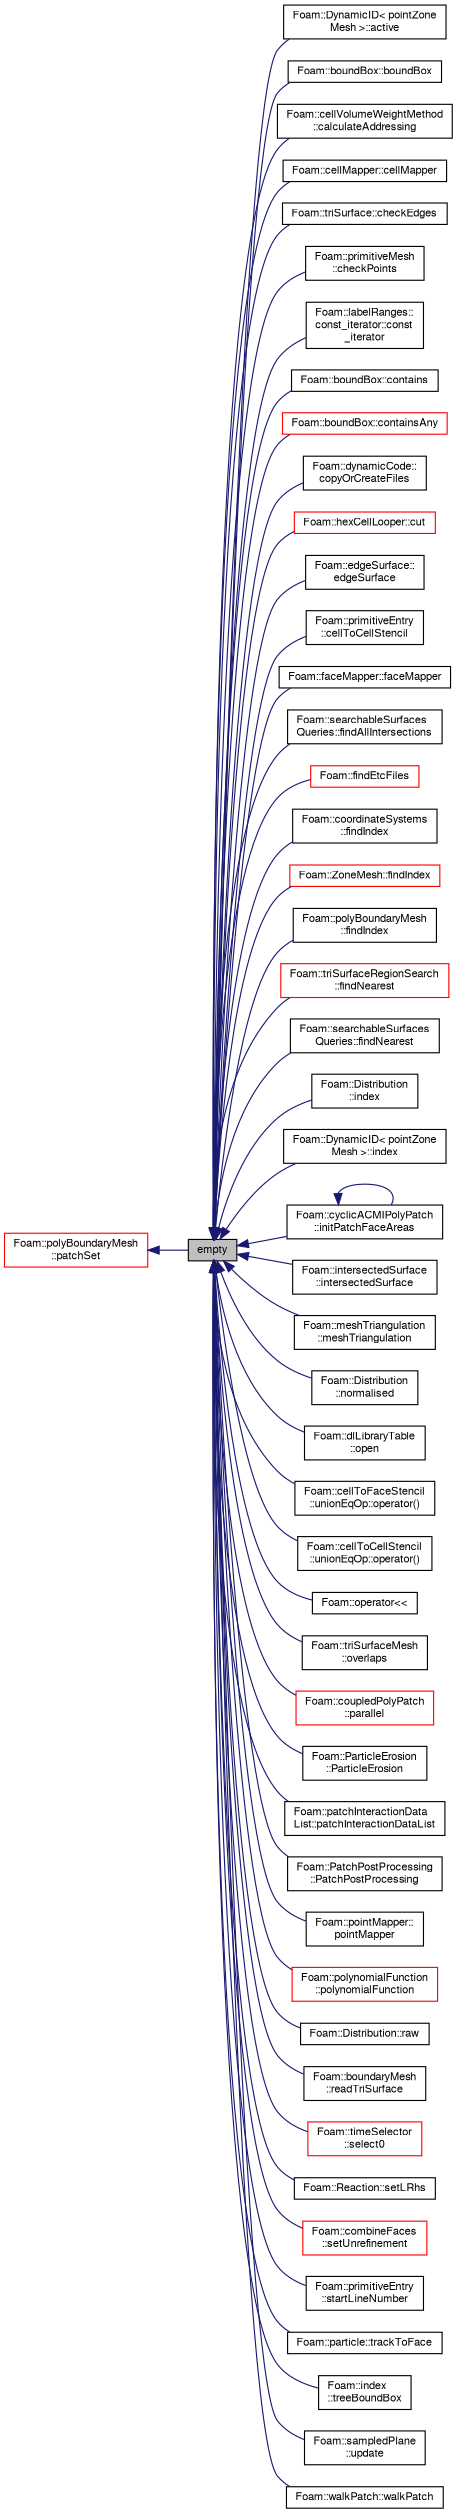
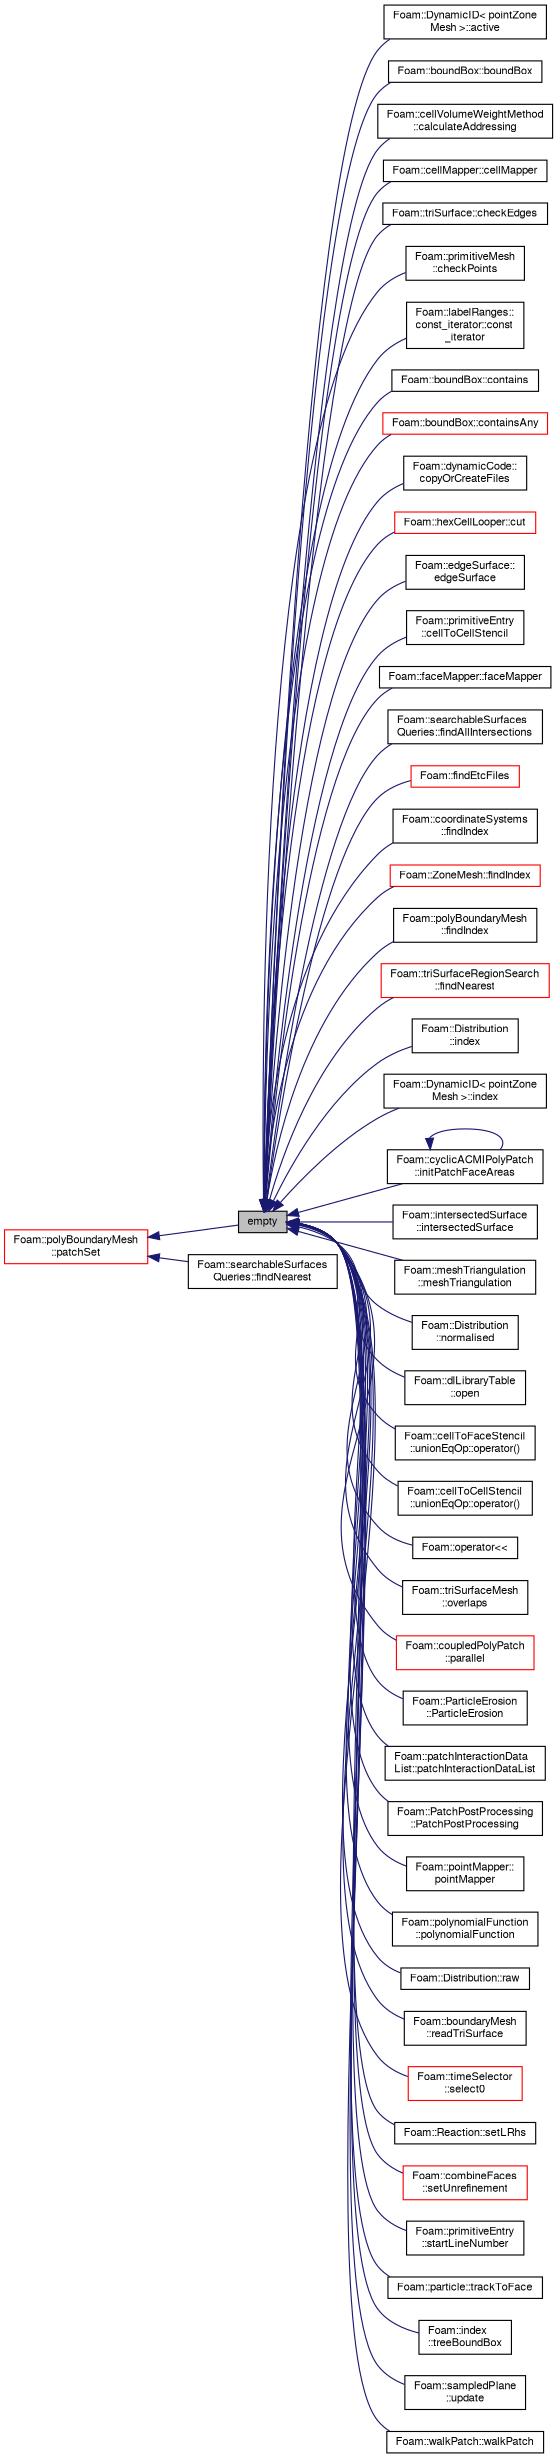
edge "Foam::searchableSurfaces Queries::findNearest" -> "empty": now "Foam::searchableSurfaces Queries::findNearest" -> "Foam::polyBoundaryMesh ::patchSet"
node "Foam::polynomialFunction ::polynomialFunction": color red -> black
